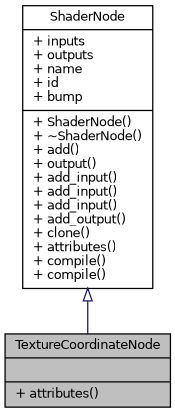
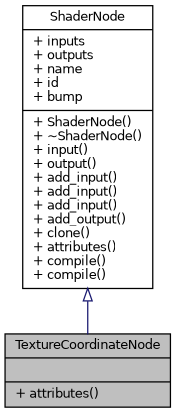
node "ShaderNode": text "+ add()" -> "+ input()"
